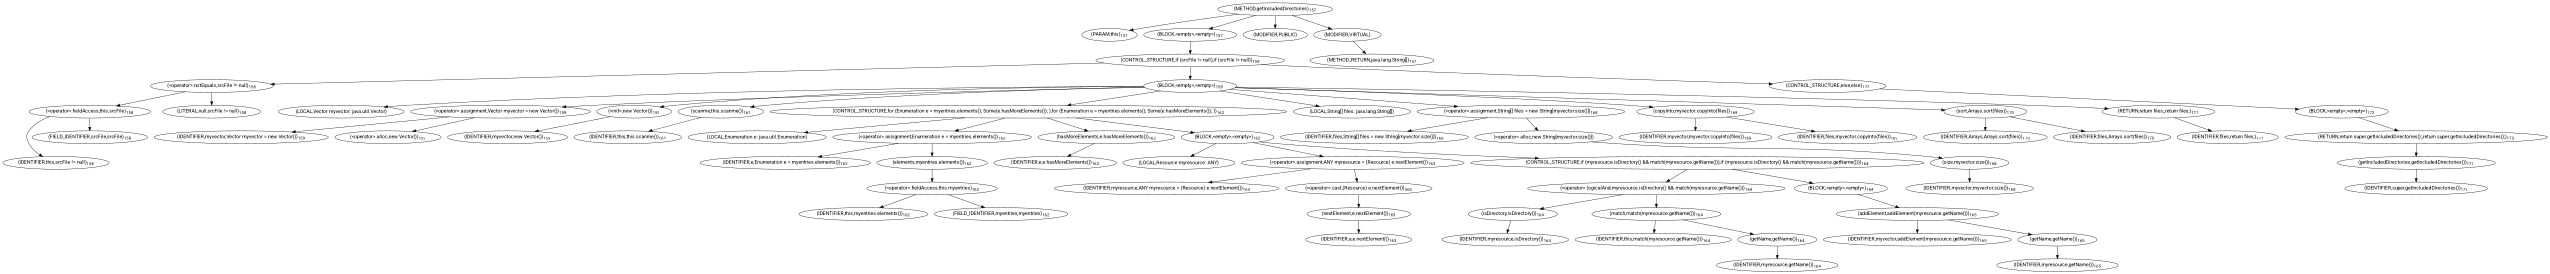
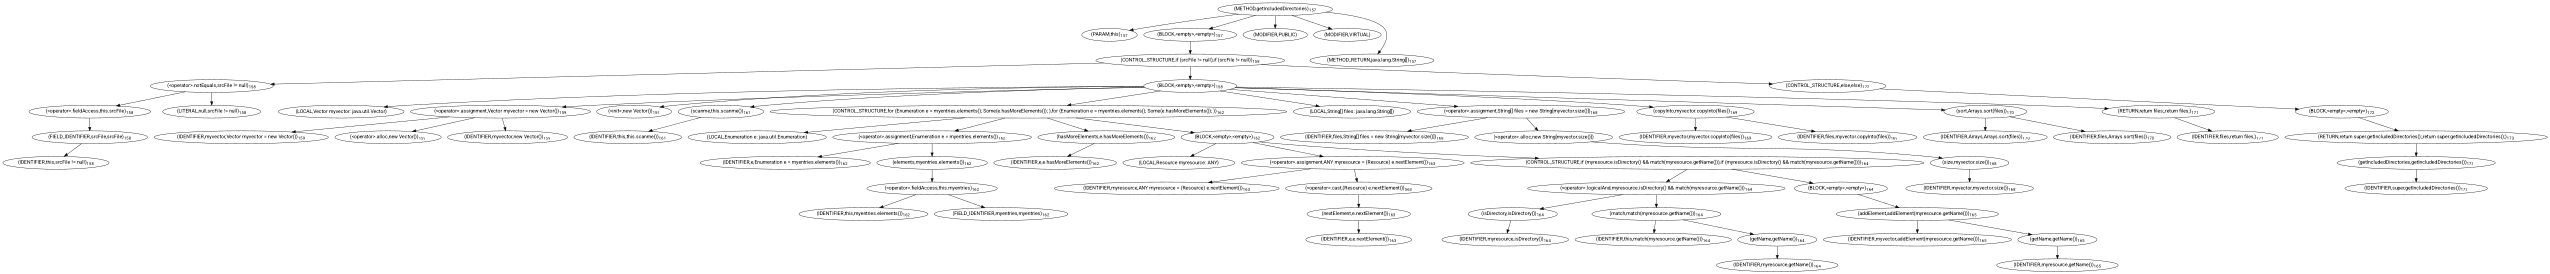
edge "(MODIFIER,VIRTUAL)" -> "(METHOD_RETURN,java.lang.String[])": now "(METHOD,getIncludedDirectories)" -> "(METHOD_RETURN,java.lang.String[])"
edge "(<init>,new Vector())" -> "(IDENTIFIER,myvector,new Vector())": now "(<operator>.assignment,Vector myvector = new Vector())" -> "(IDENTIFIER,myvector,new Vector())"
edge "(<operator>.fieldAccess,this.srcFile)" -> "(IDENTIFIER,this,srcFile != null)": now "(FIELD_IDENTIFIER,srcFile,srcFile)" -> "(IDENTIFIER,this,srcFile != null)"
